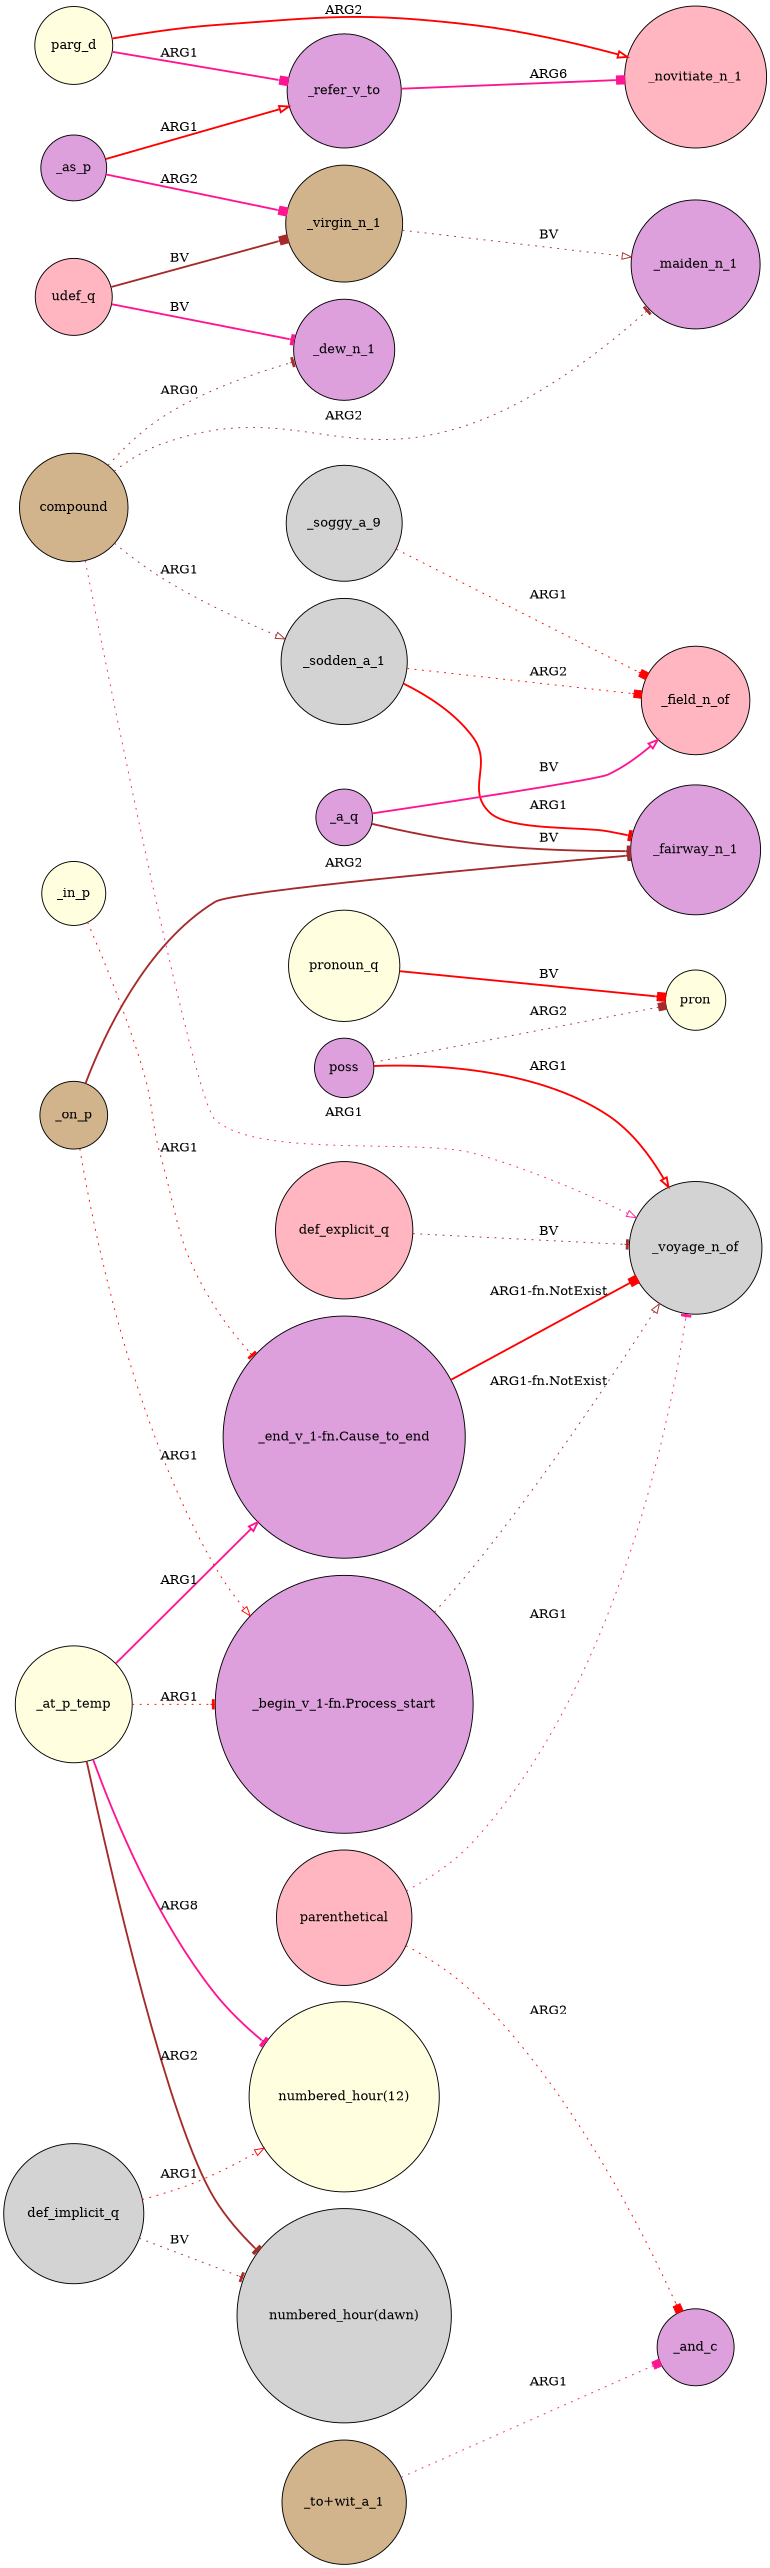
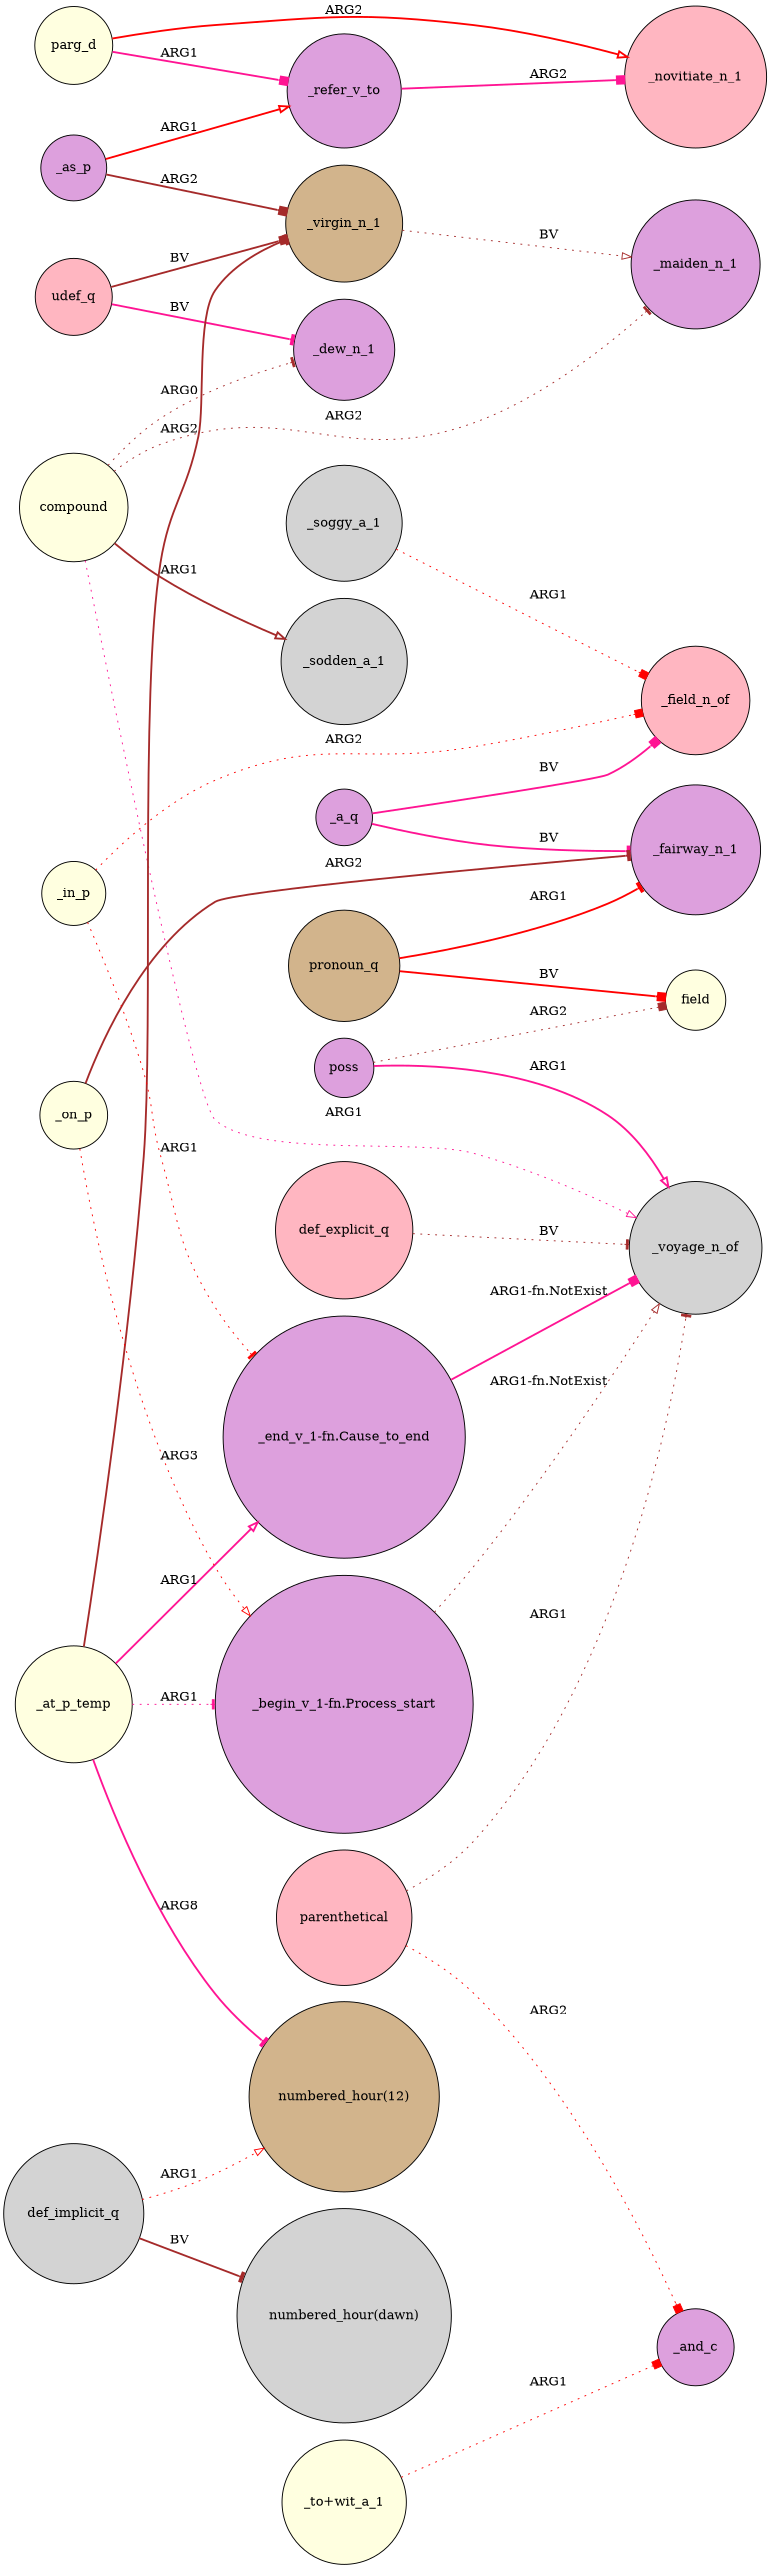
edge "_refer_v_to" -> "_novitiate_n_1": label "ARG6" -> "ARG2"
edge "_as_p" -> "_virgin_n_1": color deeppink -> brown
node "compound": fillcolor tan -> lightyellow
node "_soggy_a_9": label "_soggy_a_9" -> "_soggy_a_1"
edge "compound" -> "_sodden_a_1": style dotted -> bold
edge "_sodden_a_1" -> "_field_n_of": now "_in_p" -> "_field_n_of"
edge "_a_q" -> "_field_n_of": arrowhead onormal -> box
edge "_sodden_a_1" -> "_fairway_n_1": now "pronoun_q" -> "_fairway_n_1"
edge "_a_q" -> "_fairway_n_1": color brown -> deeppink
node "pronoun_q": fillcolor lightyellow -> tan
node "pron": label "pron" -> "field"
edge "poss" -> "_voyage_n_of": color red -> deeppink
node "_on_p": fillcolor tan -> lightyellow
edge "_end_v_1-fn.Cause_to_end" -> "_voyage_n_of": color red -> deeppink
edge "_on_p" -> "_begin_v_1-fn.Process_start": label "ARG1" -> "ARG3"
edge "parenthetical" -> "_voyage_n_of": color deeppink -> brown
edge "_at_p_temp" -> "_begin_v_1-fn.Process_start": color red -> deeppink
edge "_at_p_temp" -> "numbered_hour(dawn)": now "_at_p_temp" -> "_virgin_n_1"
node "numbered_hour(12)": fillcolor lightyellow -> tan
edge "def_implicit_q" -> "numbered_hour(dawn)": style dotted -> bold
edge "_to+wit_a_1" -> "_and_c": color deeppink -> red
node "_to+wit_a_1": fillcolor tan -> lightyellow
